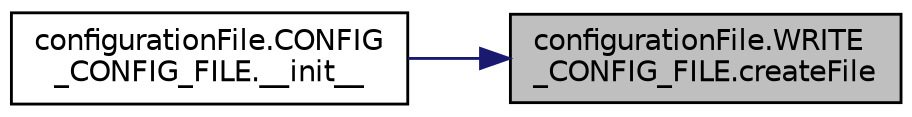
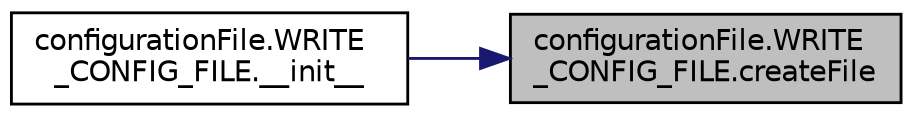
node "configurationFile.CONFIG _CONFIG_FILE.__init__": label "configurationFile.CONFIG _CONFIG_FILE.__init__" -> "configurationFile.WRITE _CONFIG_FILE.__init__"
